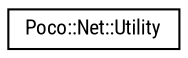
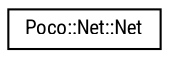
node "Poco::Net::Utility": label "Poco::Net::Utility" -> "Poco::Net::Net"
